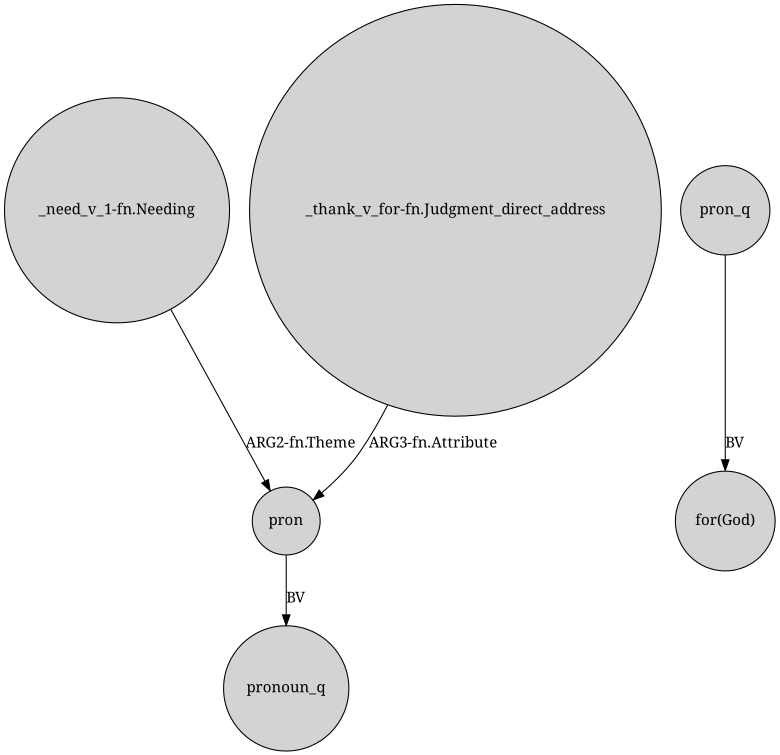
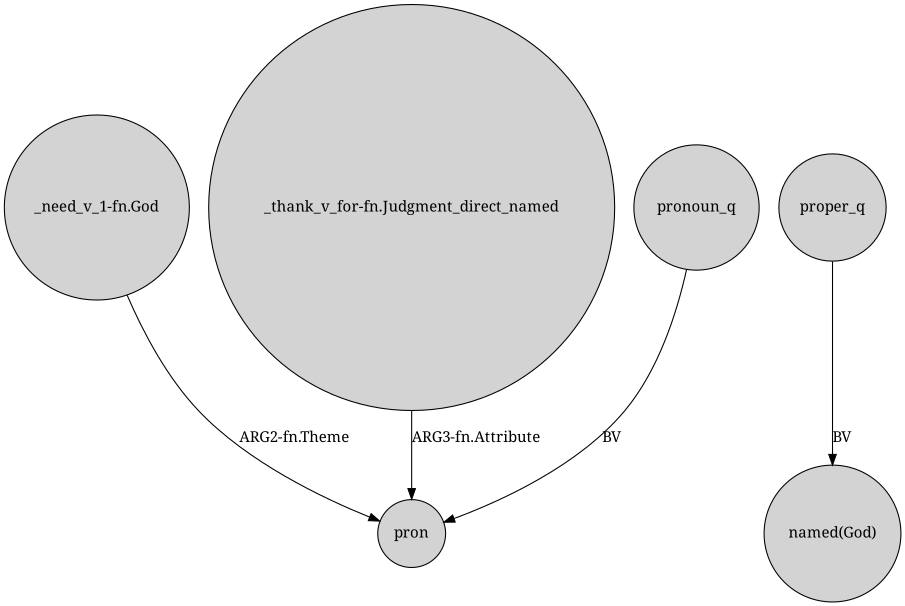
node "_need_v_1-fn.Needing": label "_need_v_1-fn.Needing" -> "_need_v_1-fn.God"
node "_thank_v_for-fn.Judgment_direct_address": label "_thank_v_for-fn.Judgment_direct_address" -> "_thank_v_for-fn.Judgment_direct_named"
node "pron_q": label "pron_q" -> "proper_q"
node "for(God)": label "for(God)" -> "named(God)"
edge "pron" -> "pronoun_q": reversed
